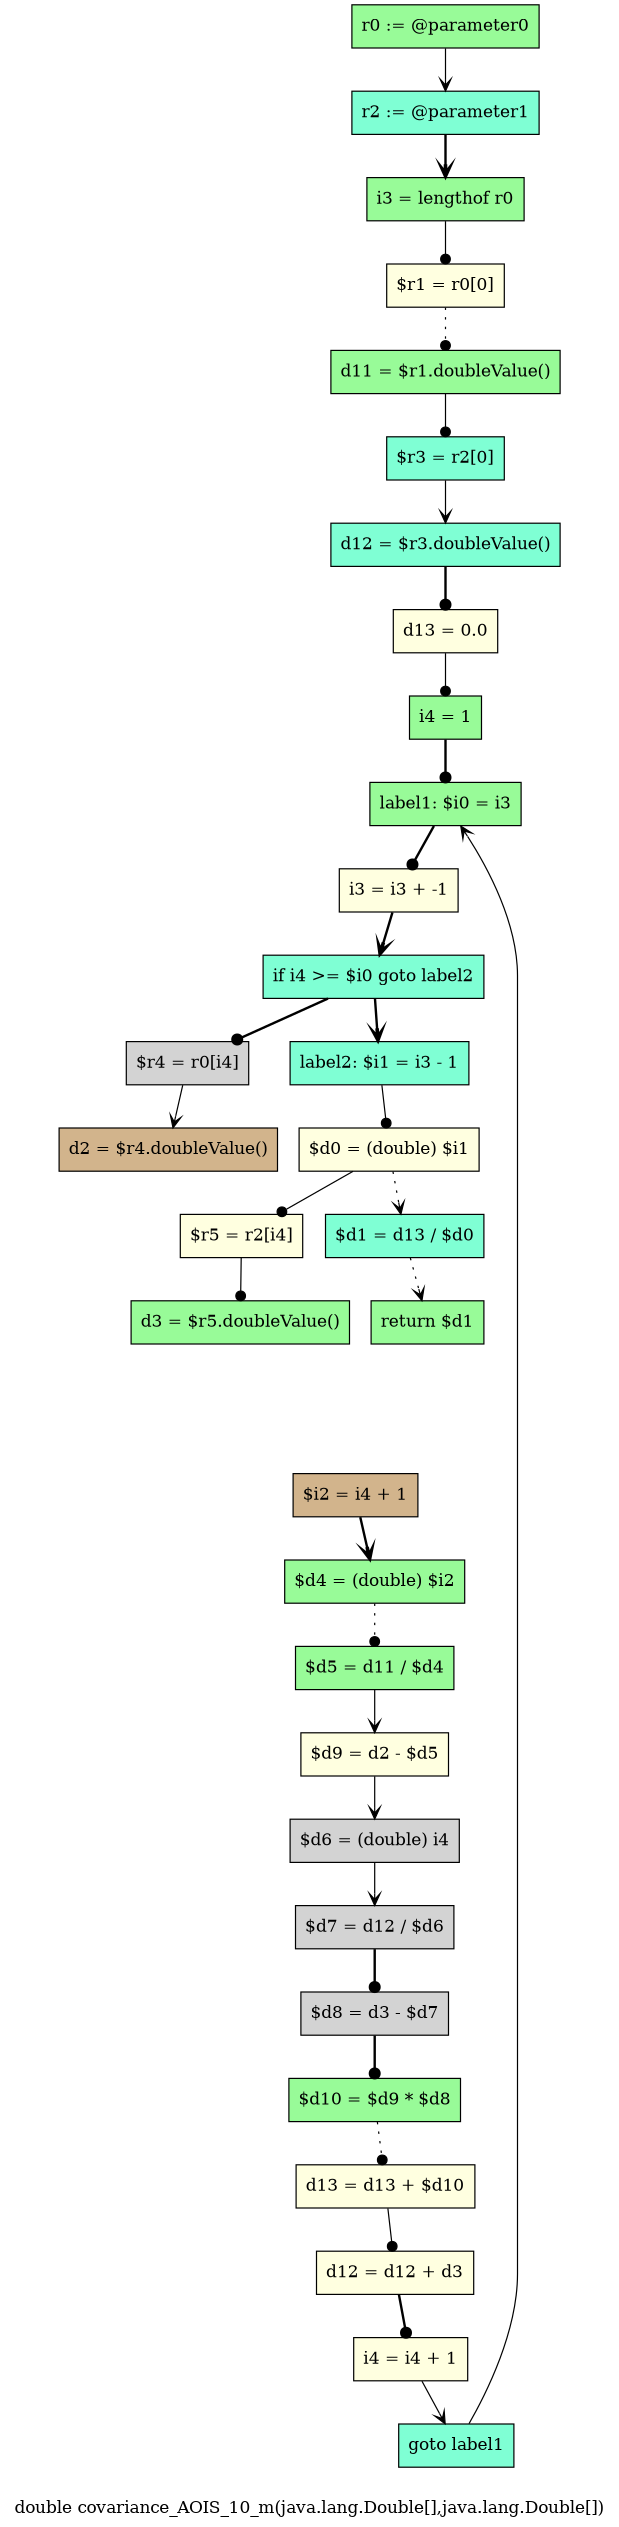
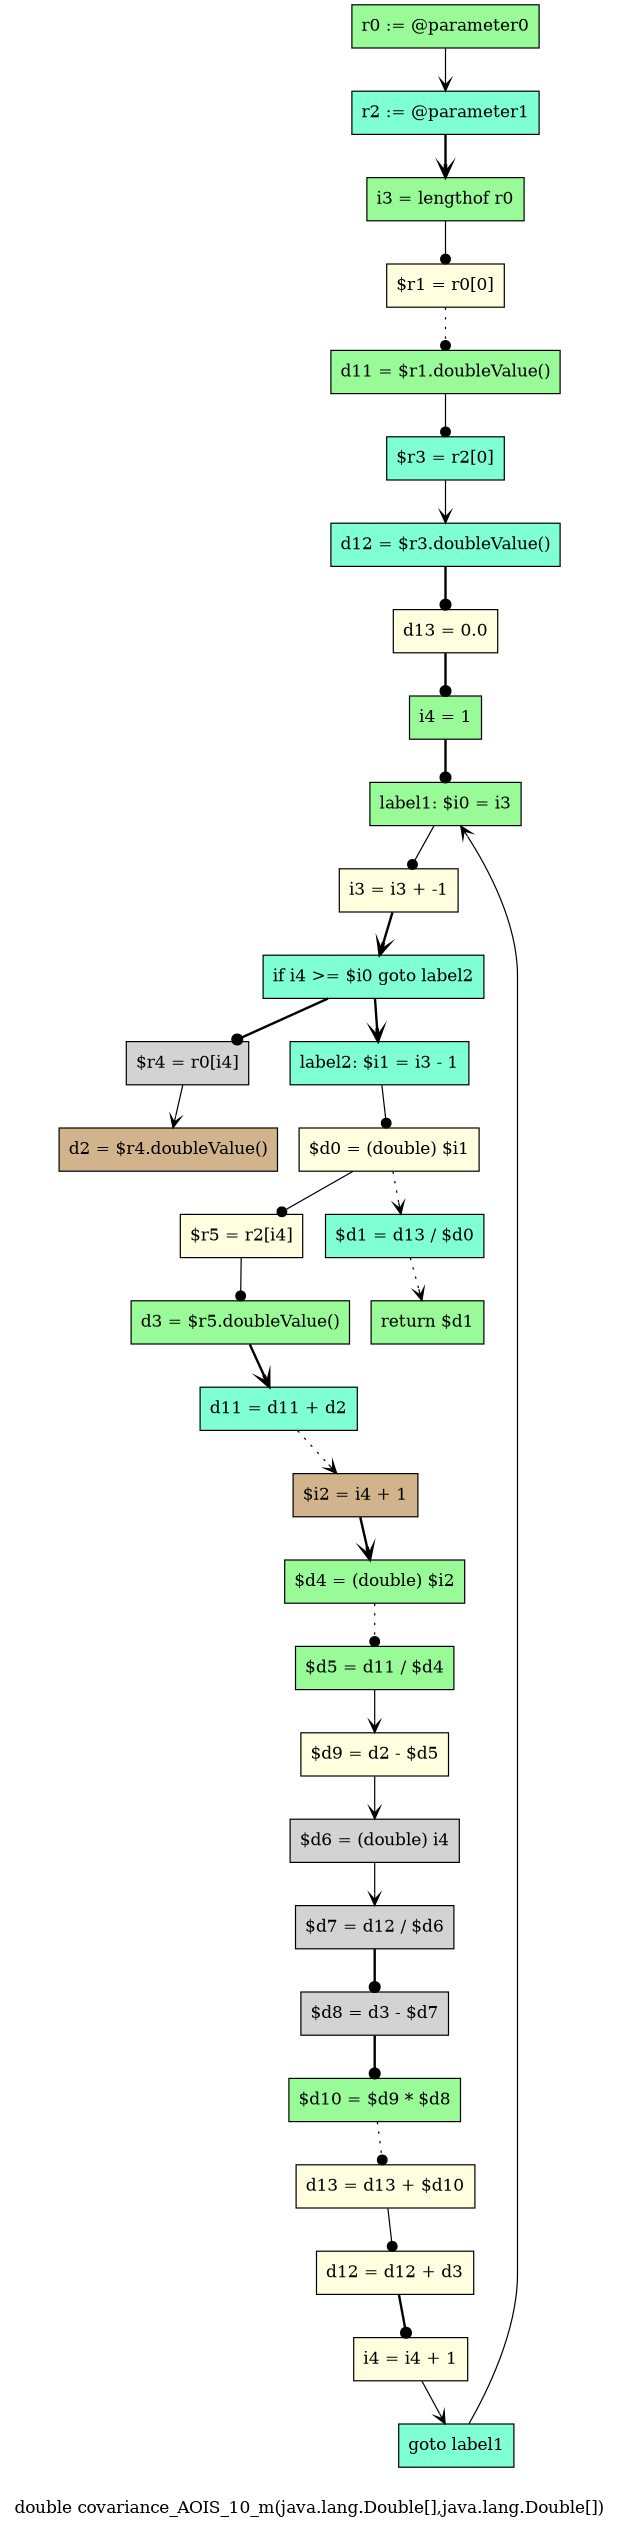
edge "d13 = 0.0" -> "i4 = 1": style solid -> bold
edge "label1: $i0 = i3" -> "i3 = i3 + -1": style bold -> solid
node "d11 = d11 + d2": added
